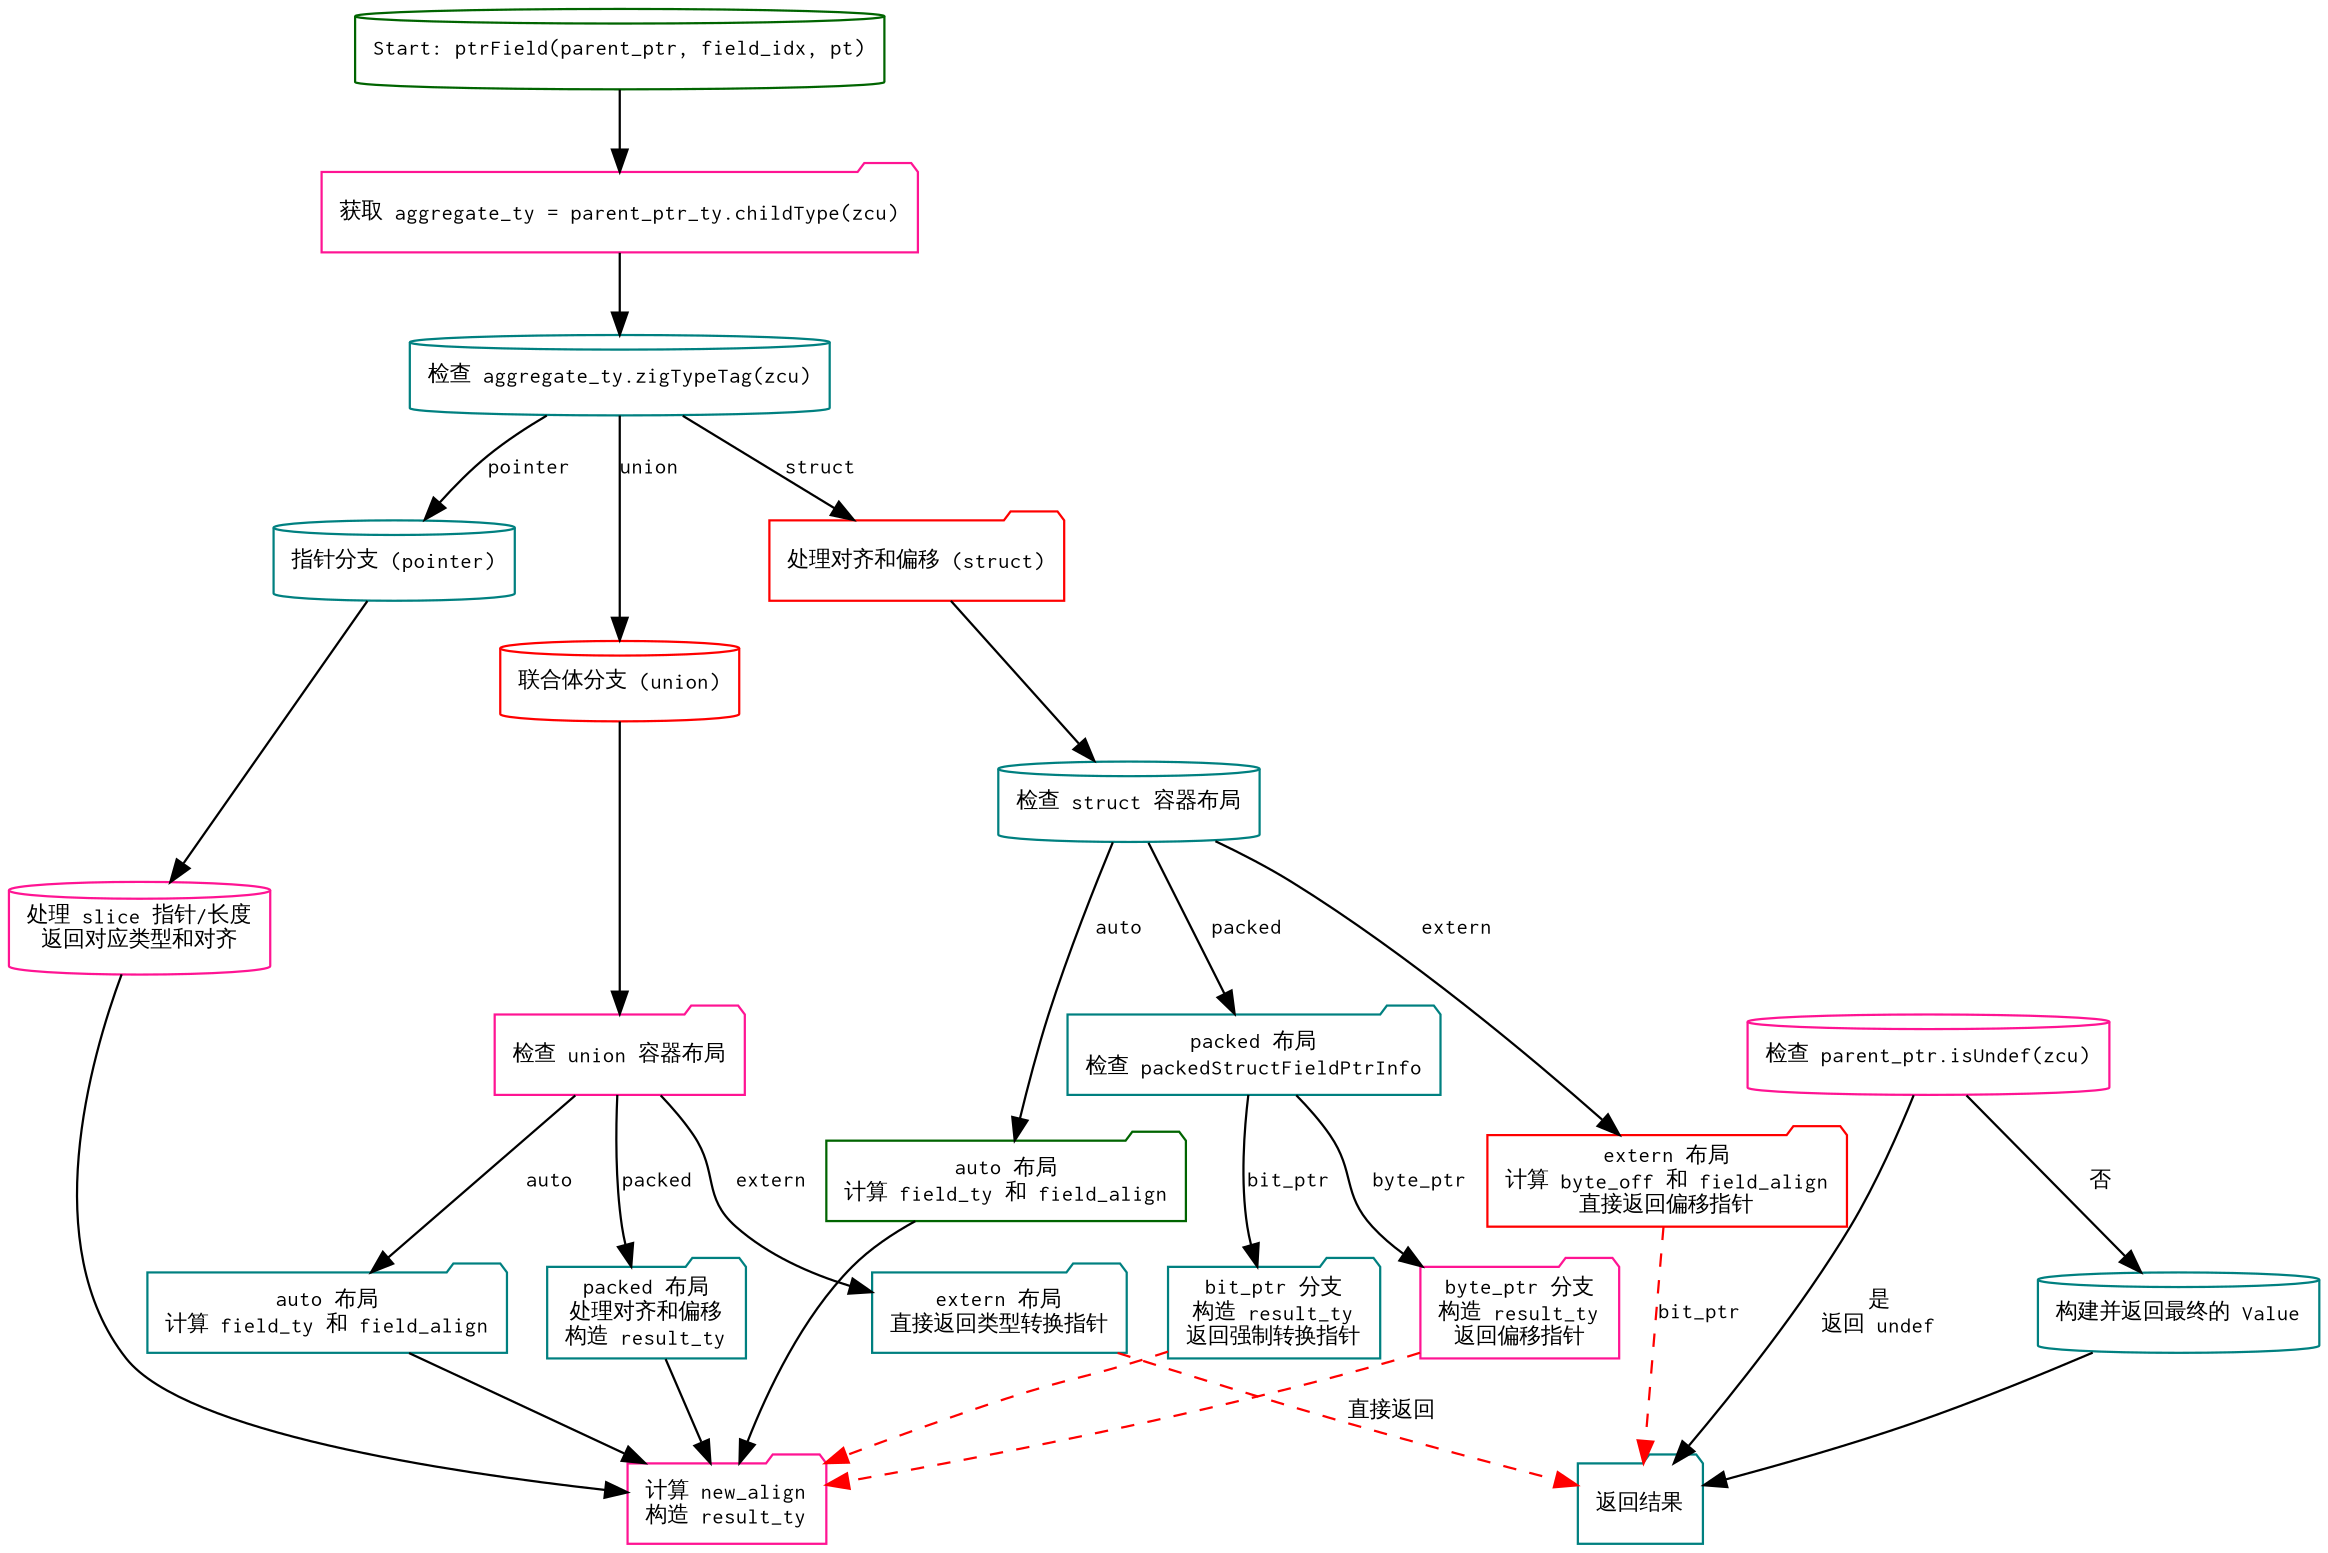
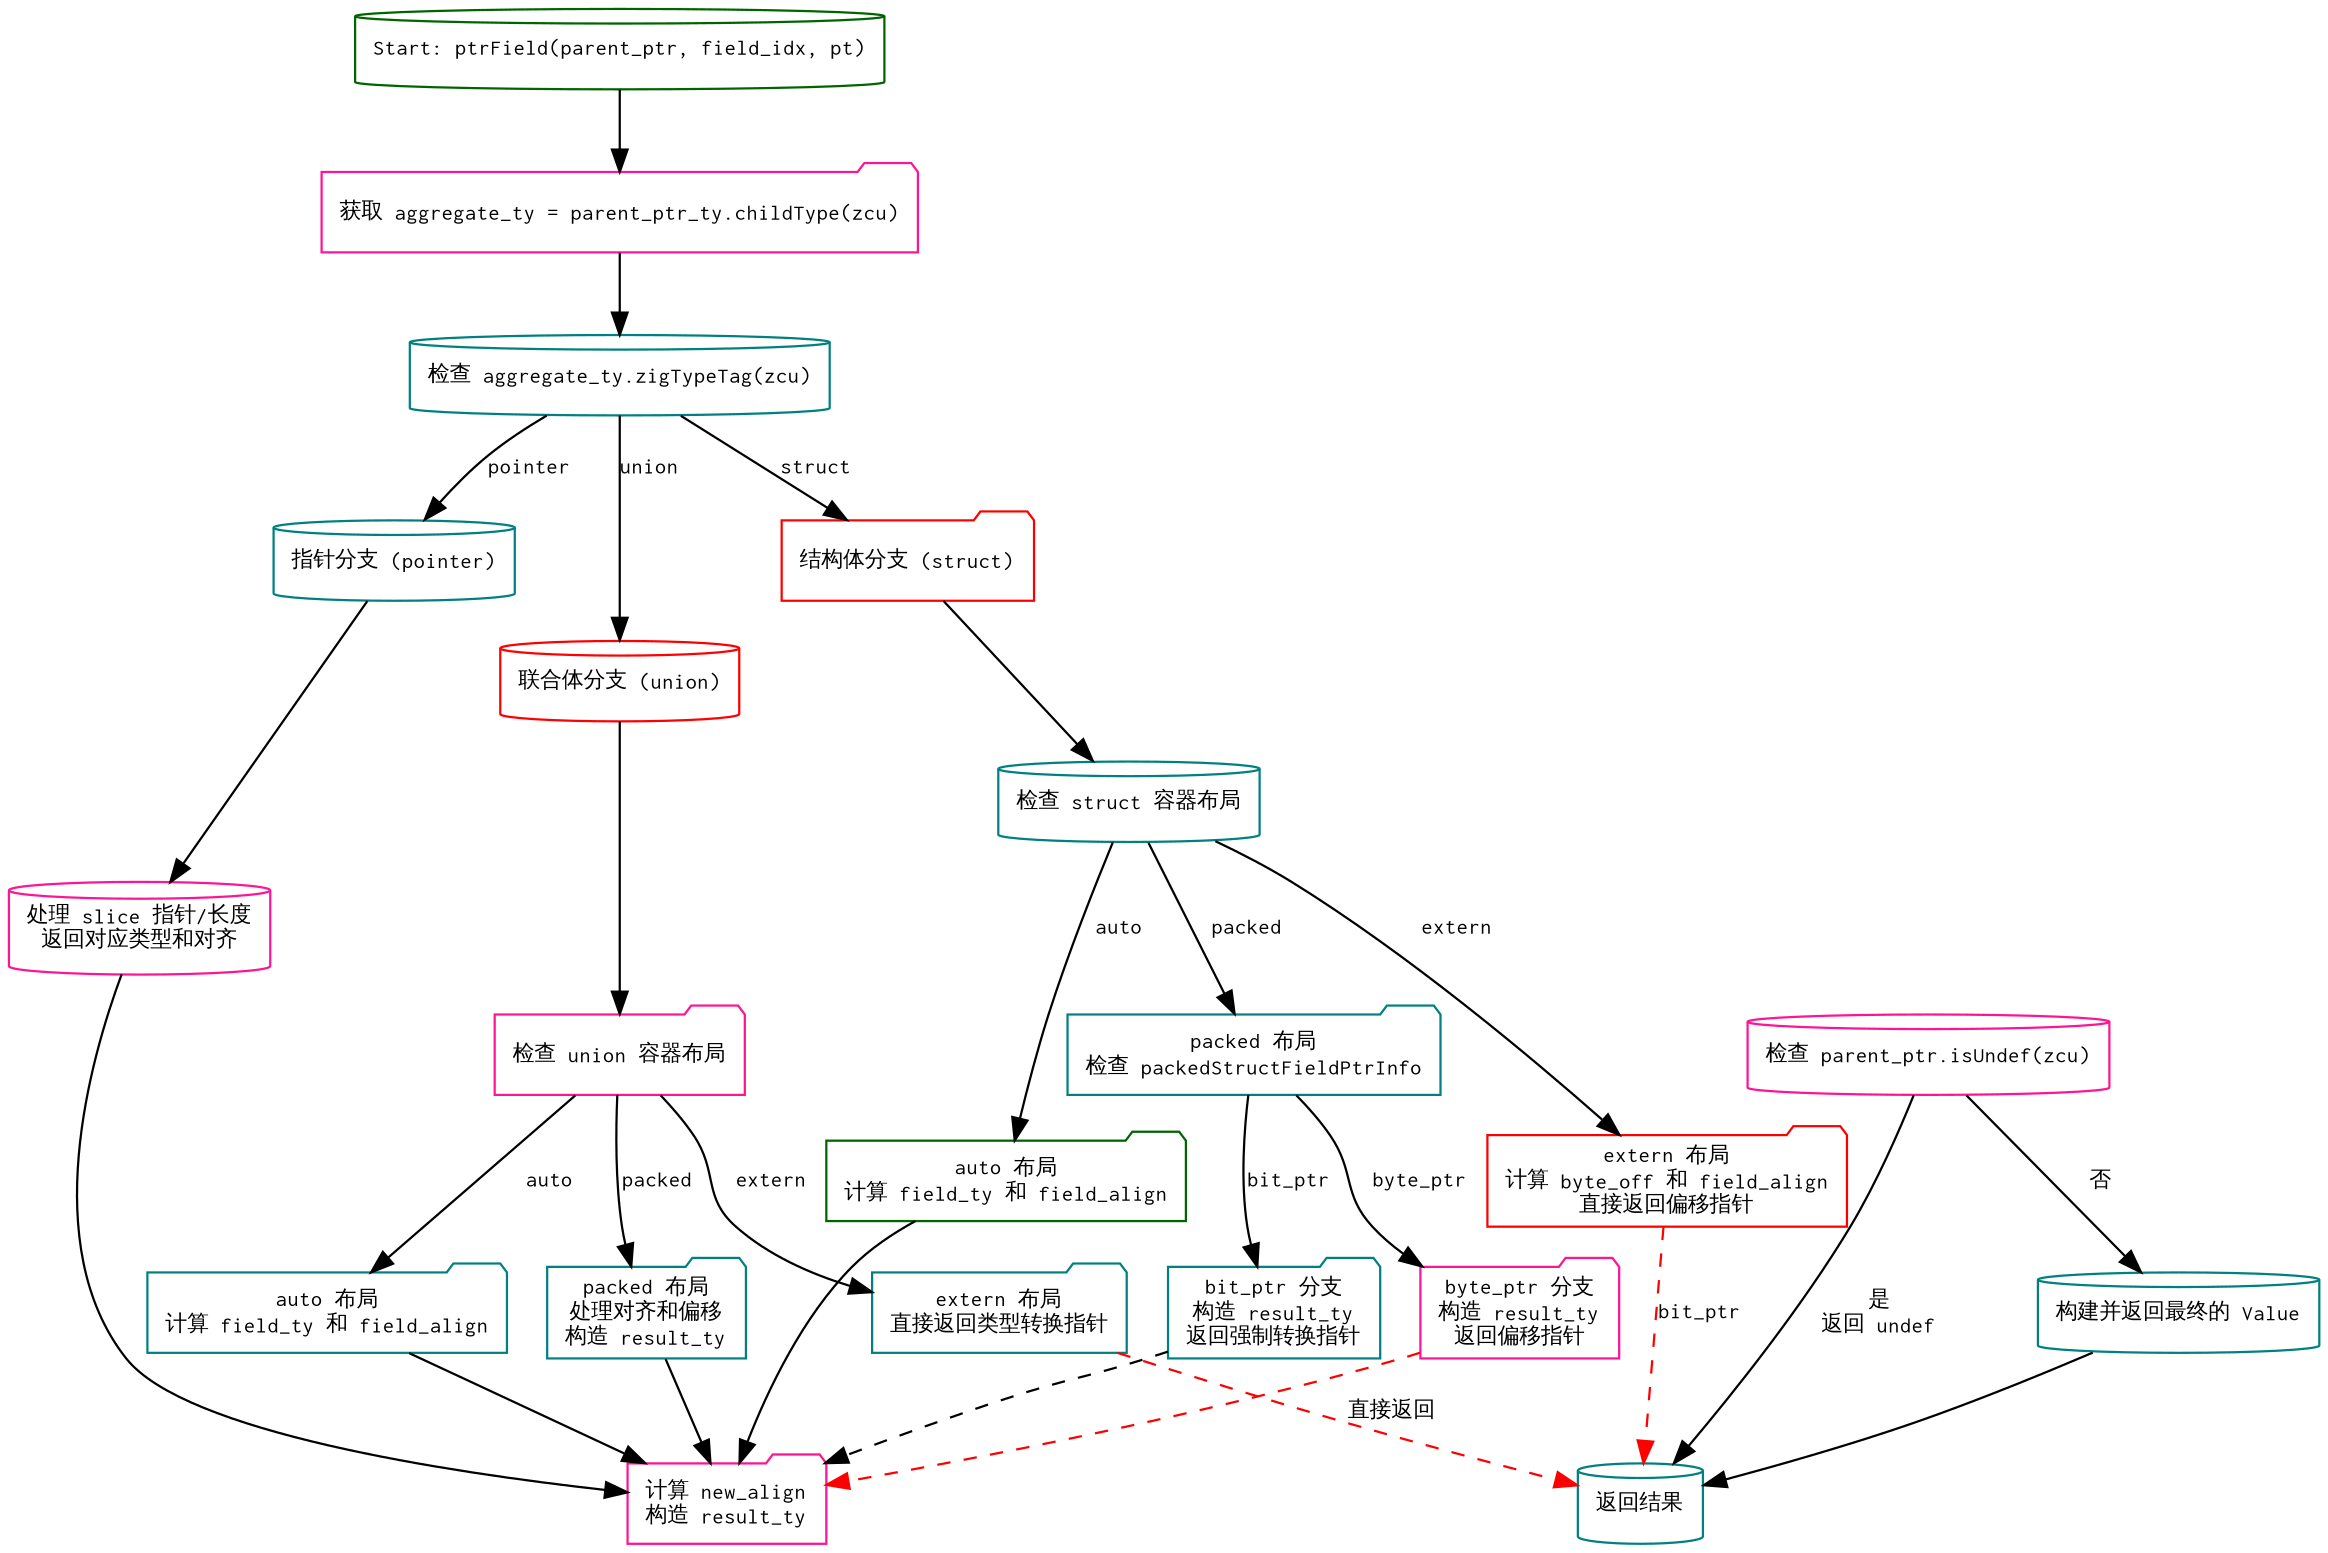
node "处理对齐和偏移 (struct)": label "处理对齐和偏移 (struct)" -> "结构体分支 (struct)"
edge "bit_ptr 分支 构造 result_ty 返回强制转换指针" -> "计算 new_align 构造 result_ty": color red -> black
node "返回结果": shape folder -> cylinder
